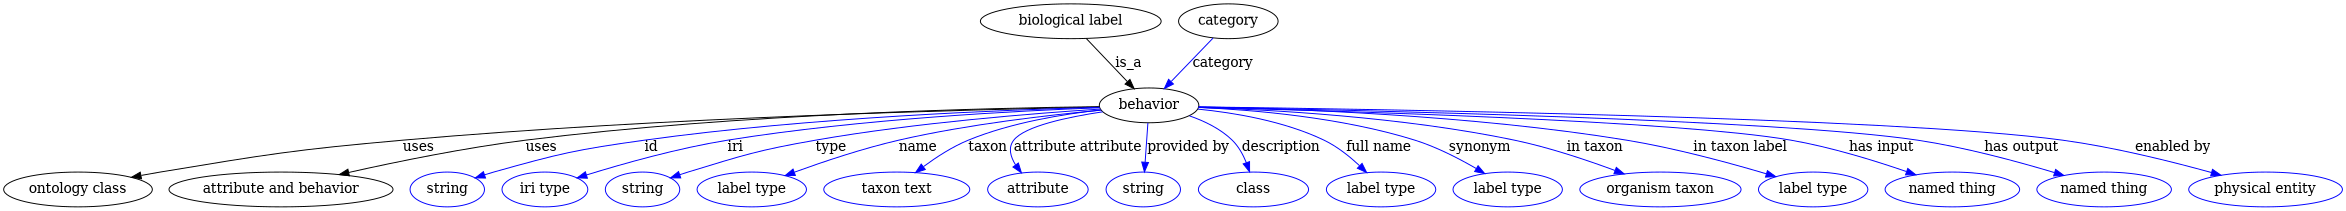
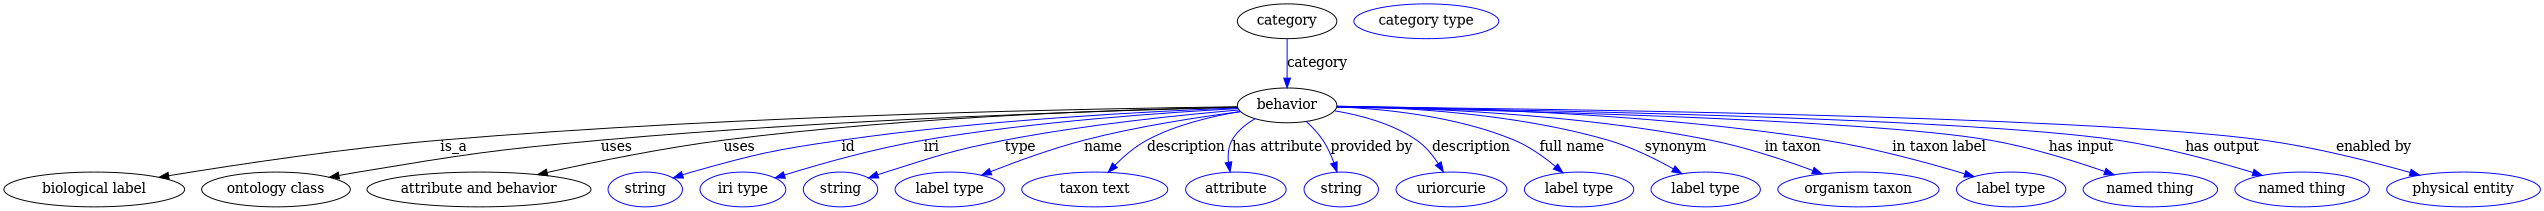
node "category type": added
edge "biological label" -> "behavior": reversed
edge "behavior" -> "taxon text": label "taxon" -> "description"
edge "behavior" -> "attribute": label "attribute attribute" -> "has attribute"
node "class": label "class" -> "uriorcurie"
